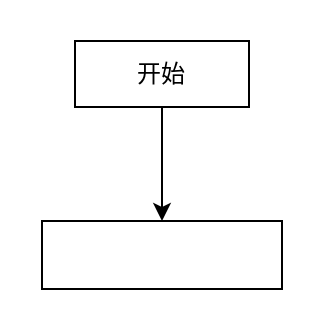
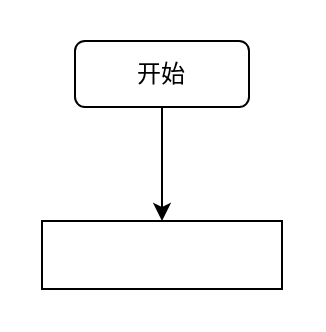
node "开始": shape rectangle -> rounded rectangle
